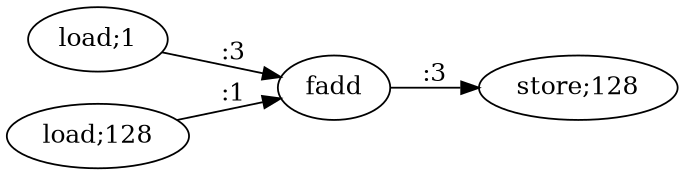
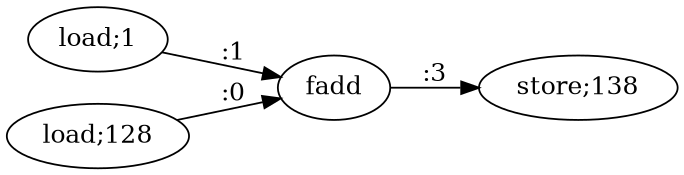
edge "load;1" -> "fadd": label ":3" -> ":1"
node "store;128": label "store;128" -> "store;138"
edge "load;128" -> "fadd": label ":1" -> ":0"
